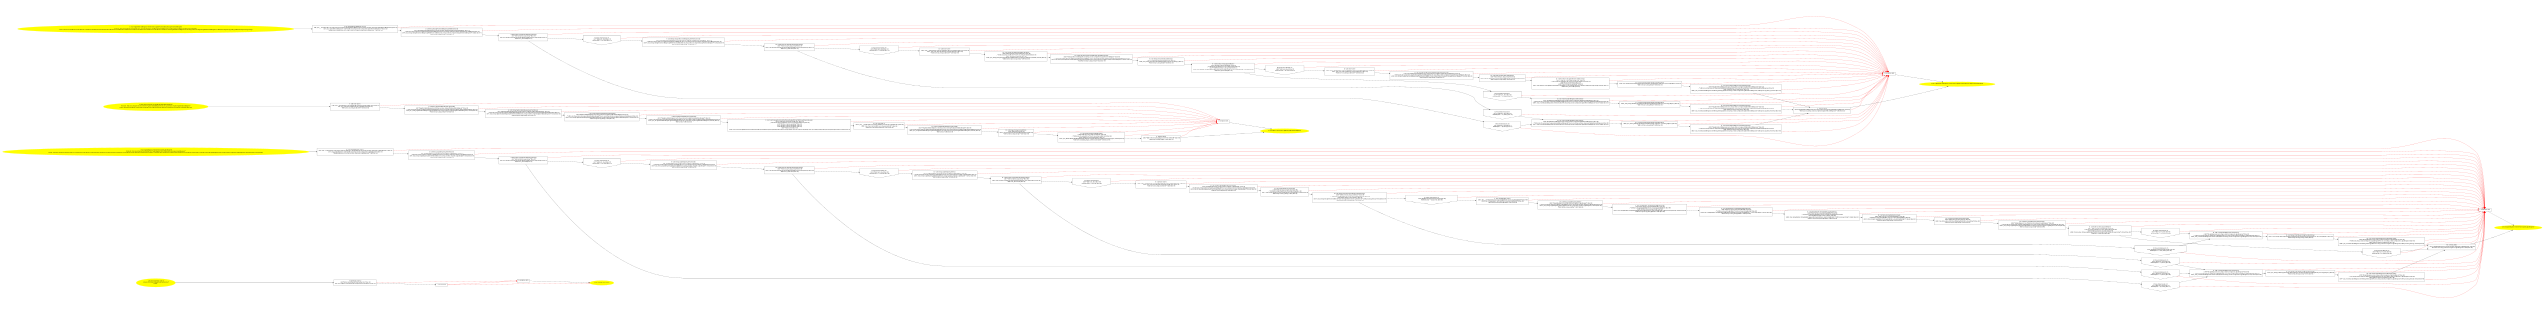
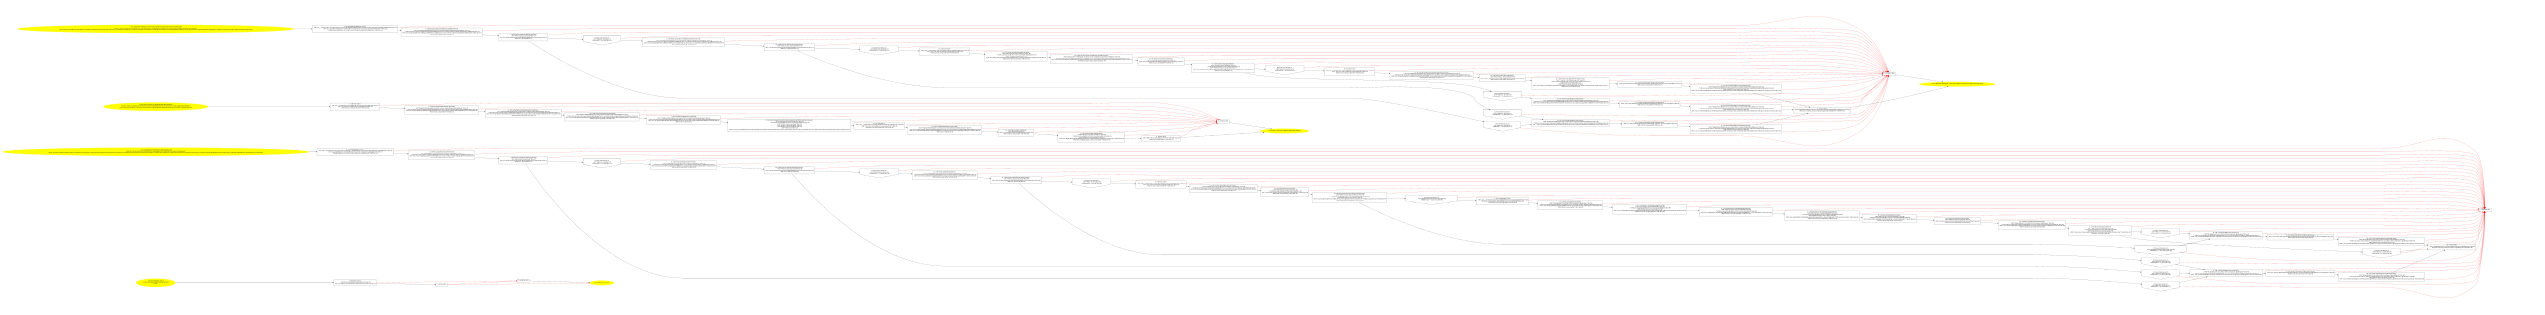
node "2: Exit LoginResponse UserService.login(LoginRequest)": removed
